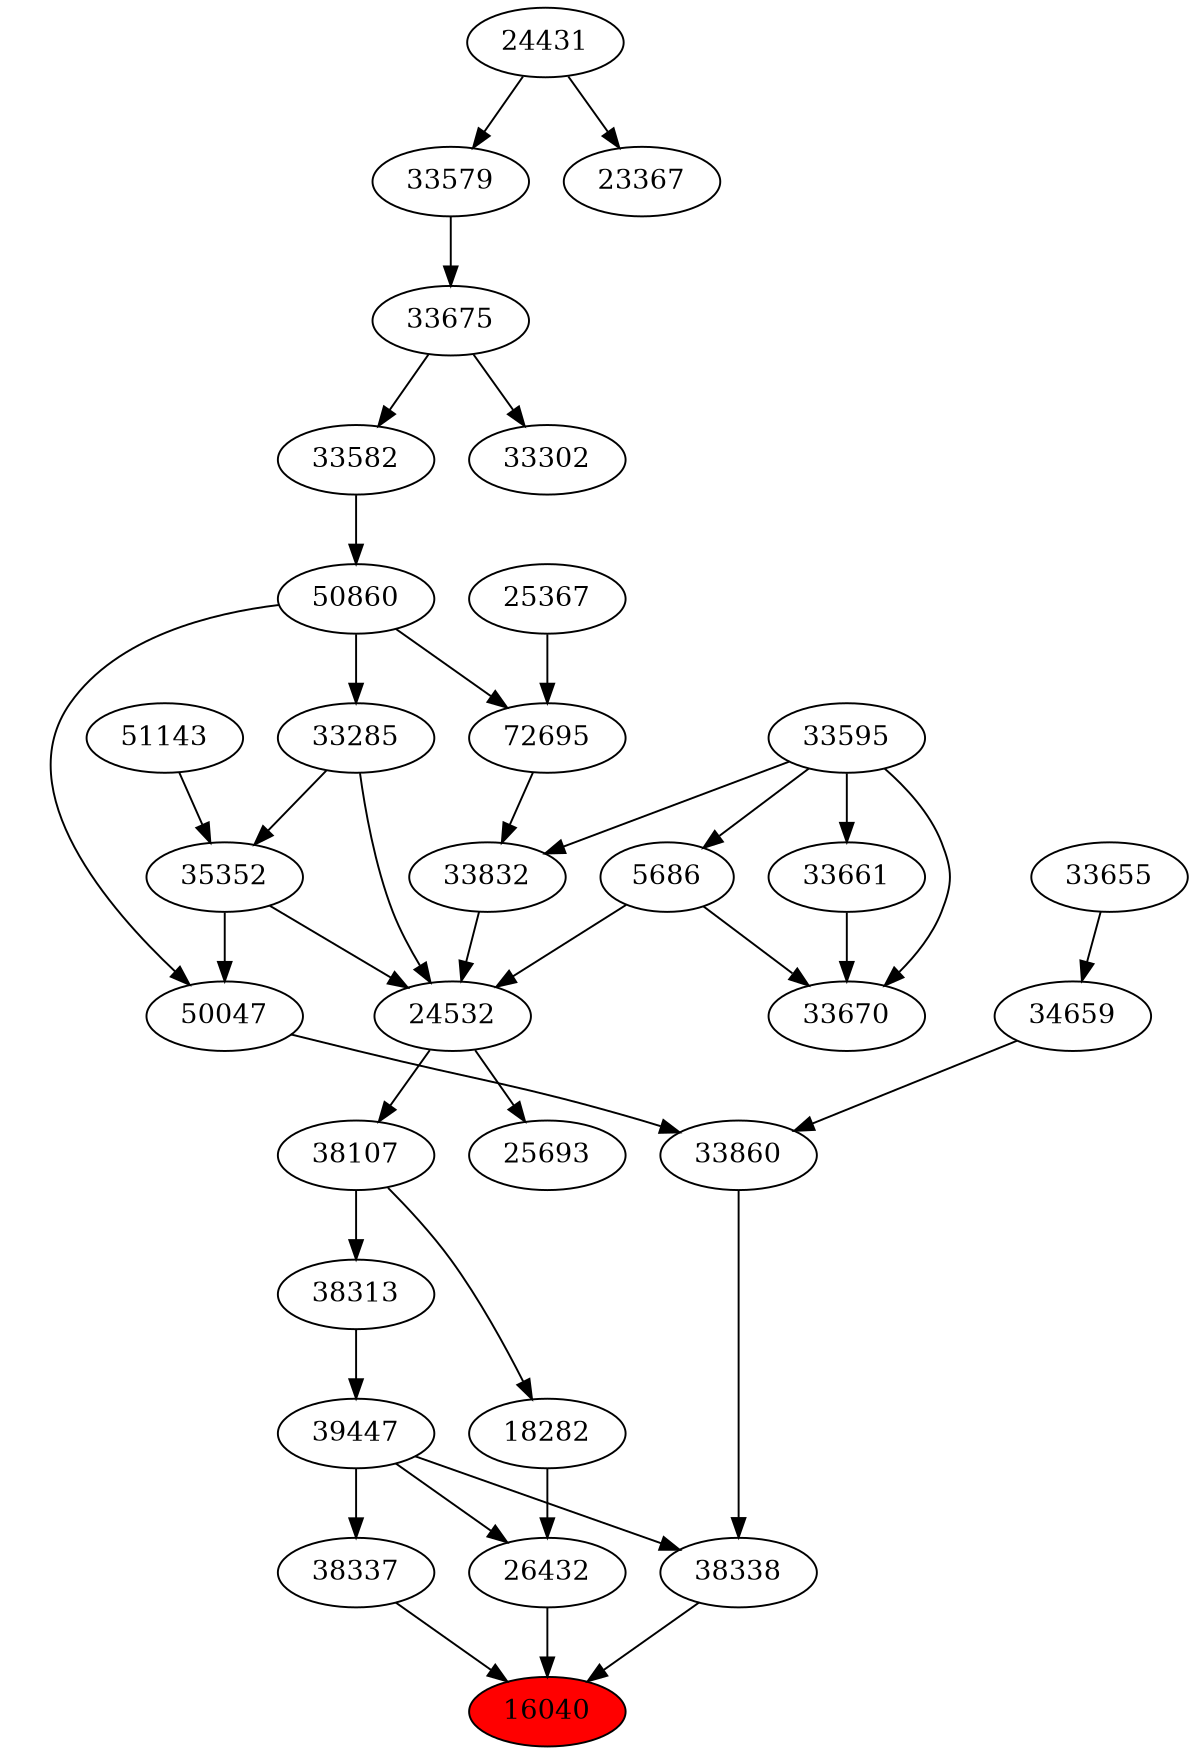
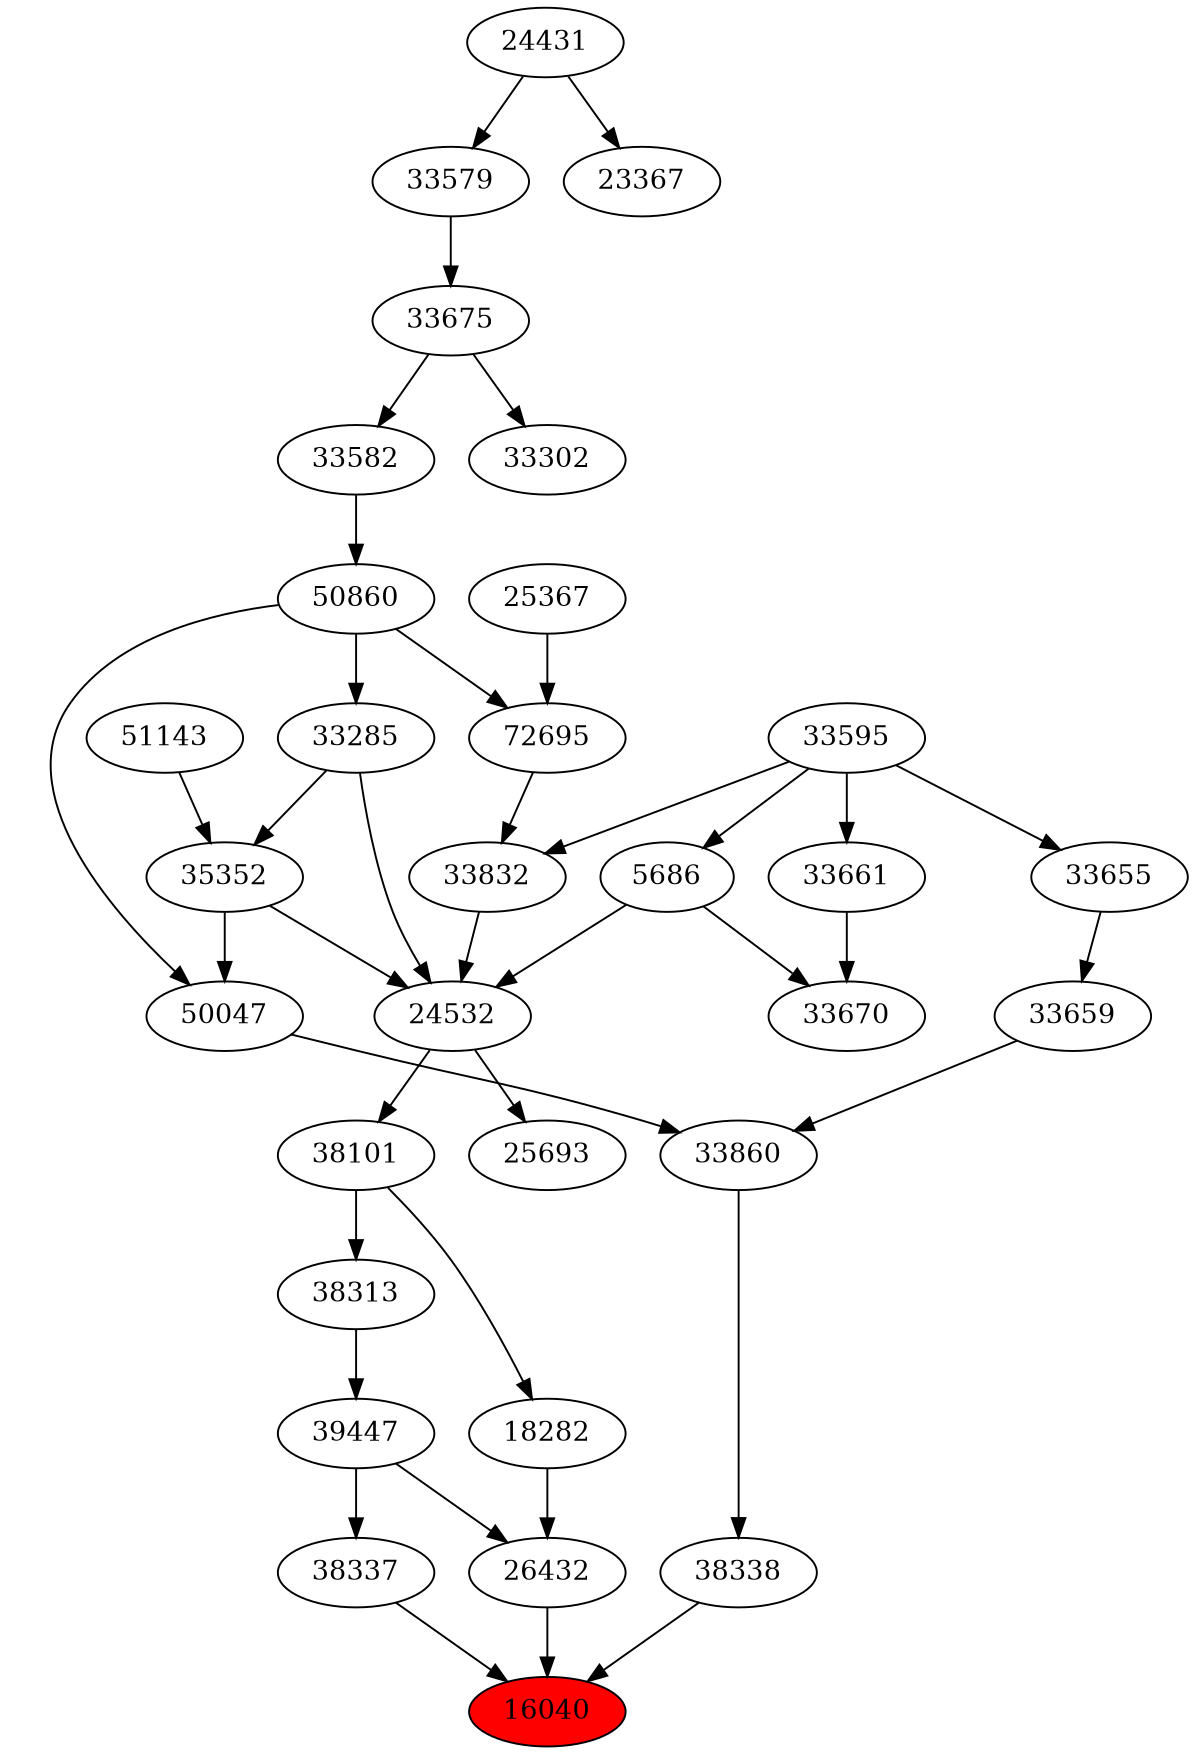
edge "33595" -> "33670": now "33595" -> "33655"
node "34659": label "34659" -> "33659"
node "38107": label "38107" -> "38101"
edge "39447" -> "38338": removed
